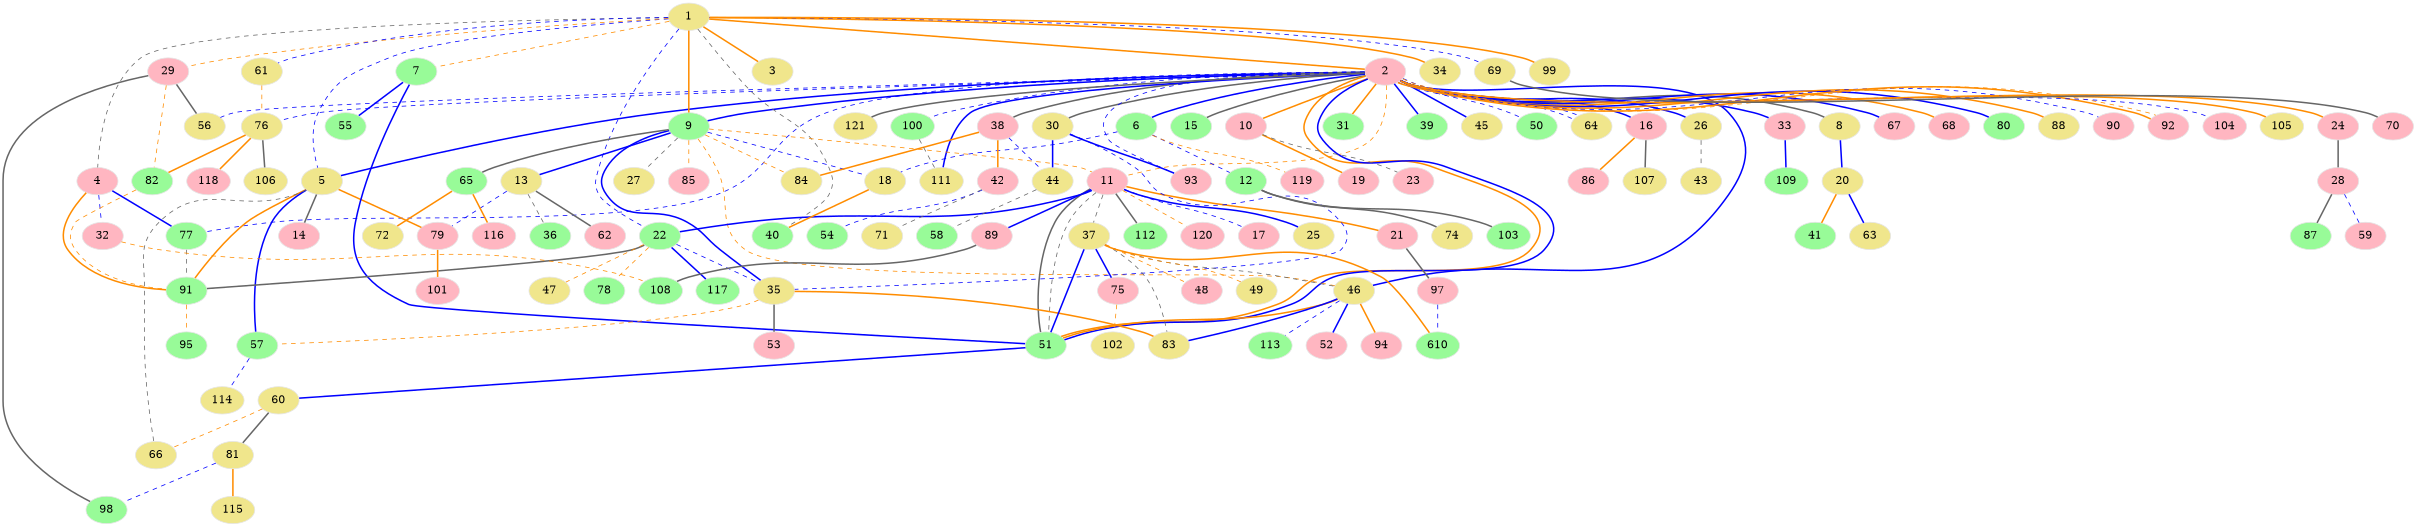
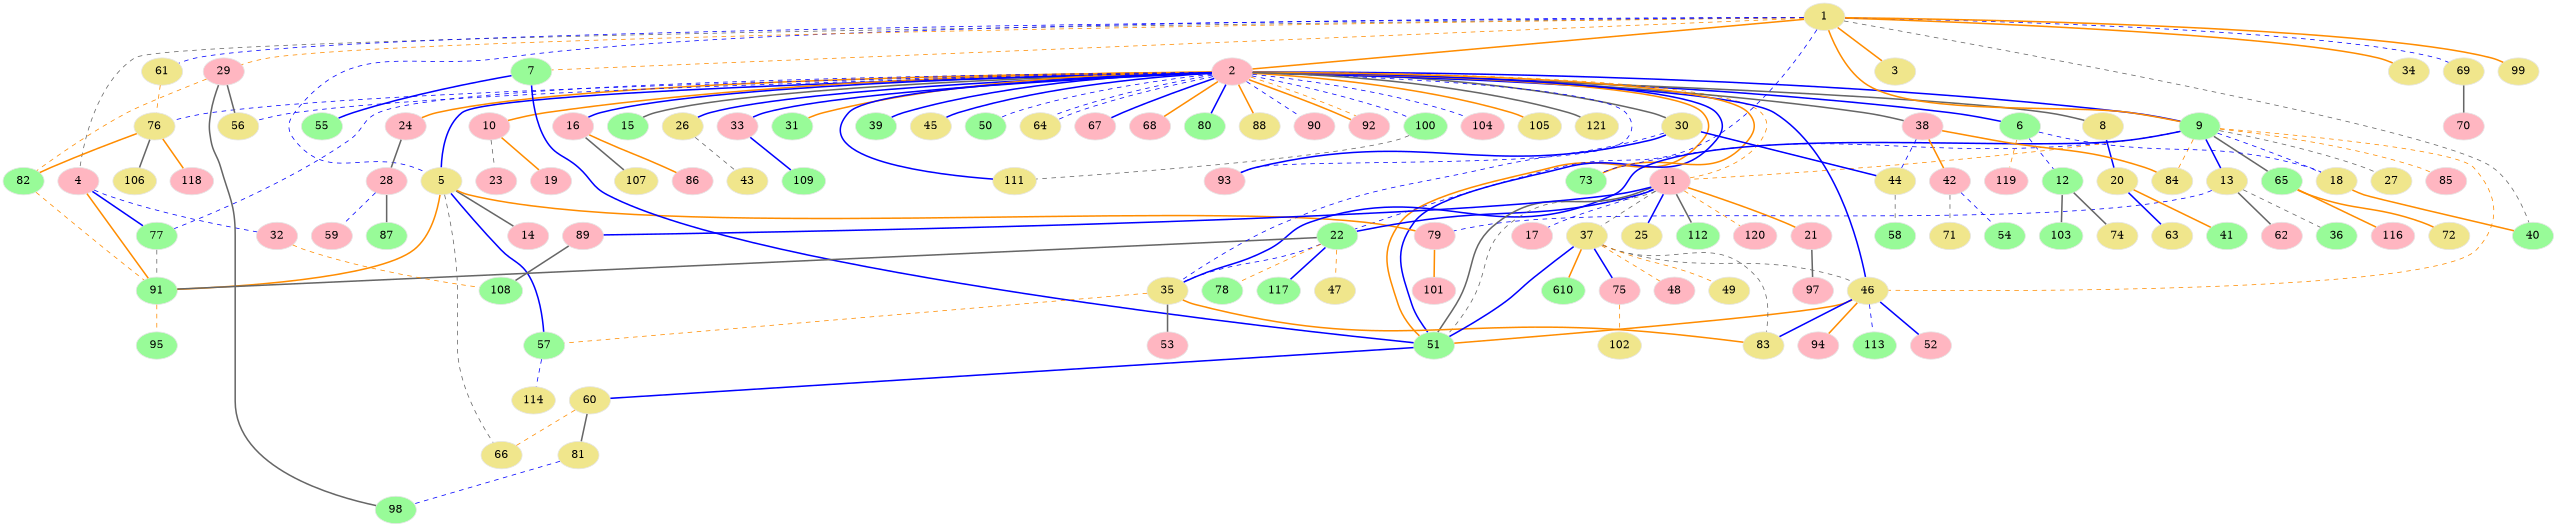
node "73": added
edge "97" -- "610": removed
node "115": removed
